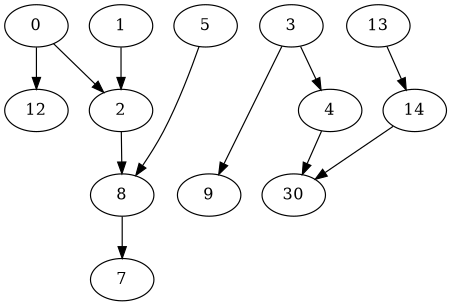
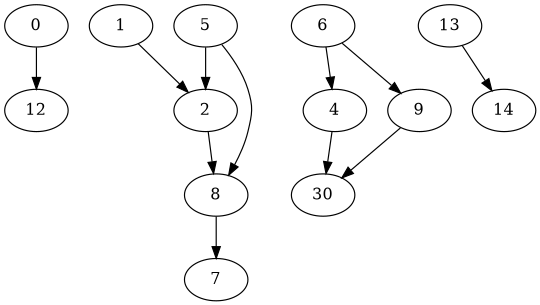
node "3": label "3" -> "6"
edge "0" -> "2": now "5" -> "2"
edge "14" -> "30": now "9" -> "30"
